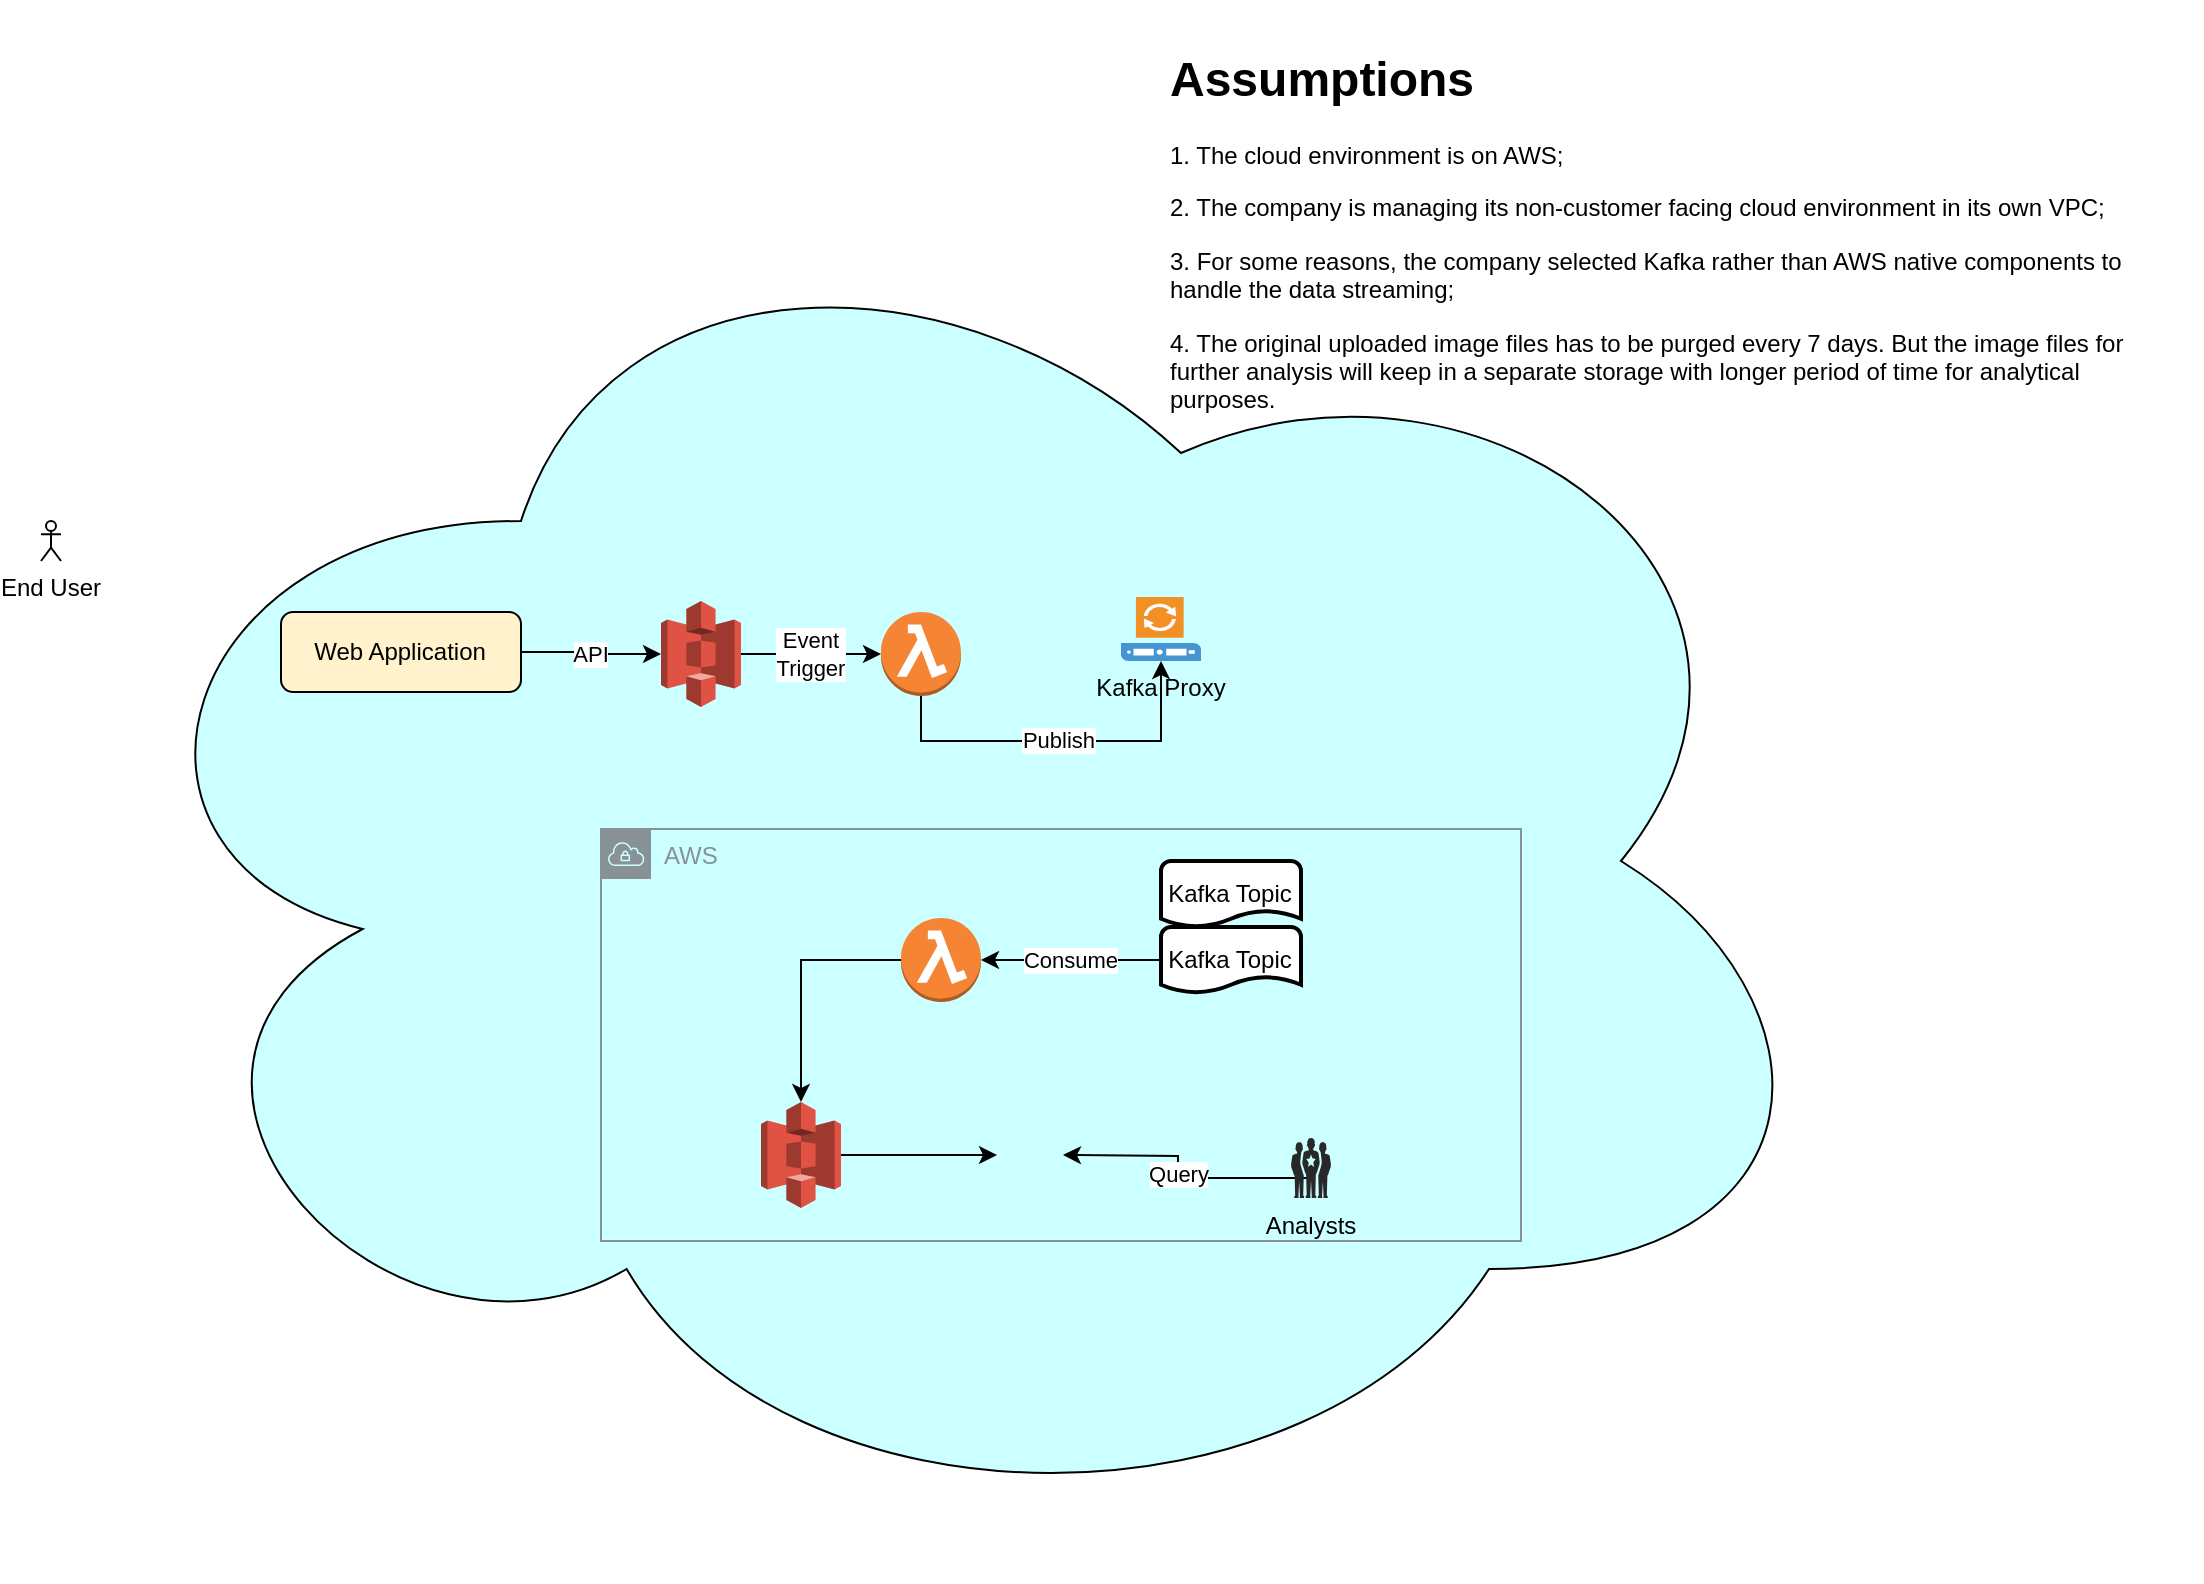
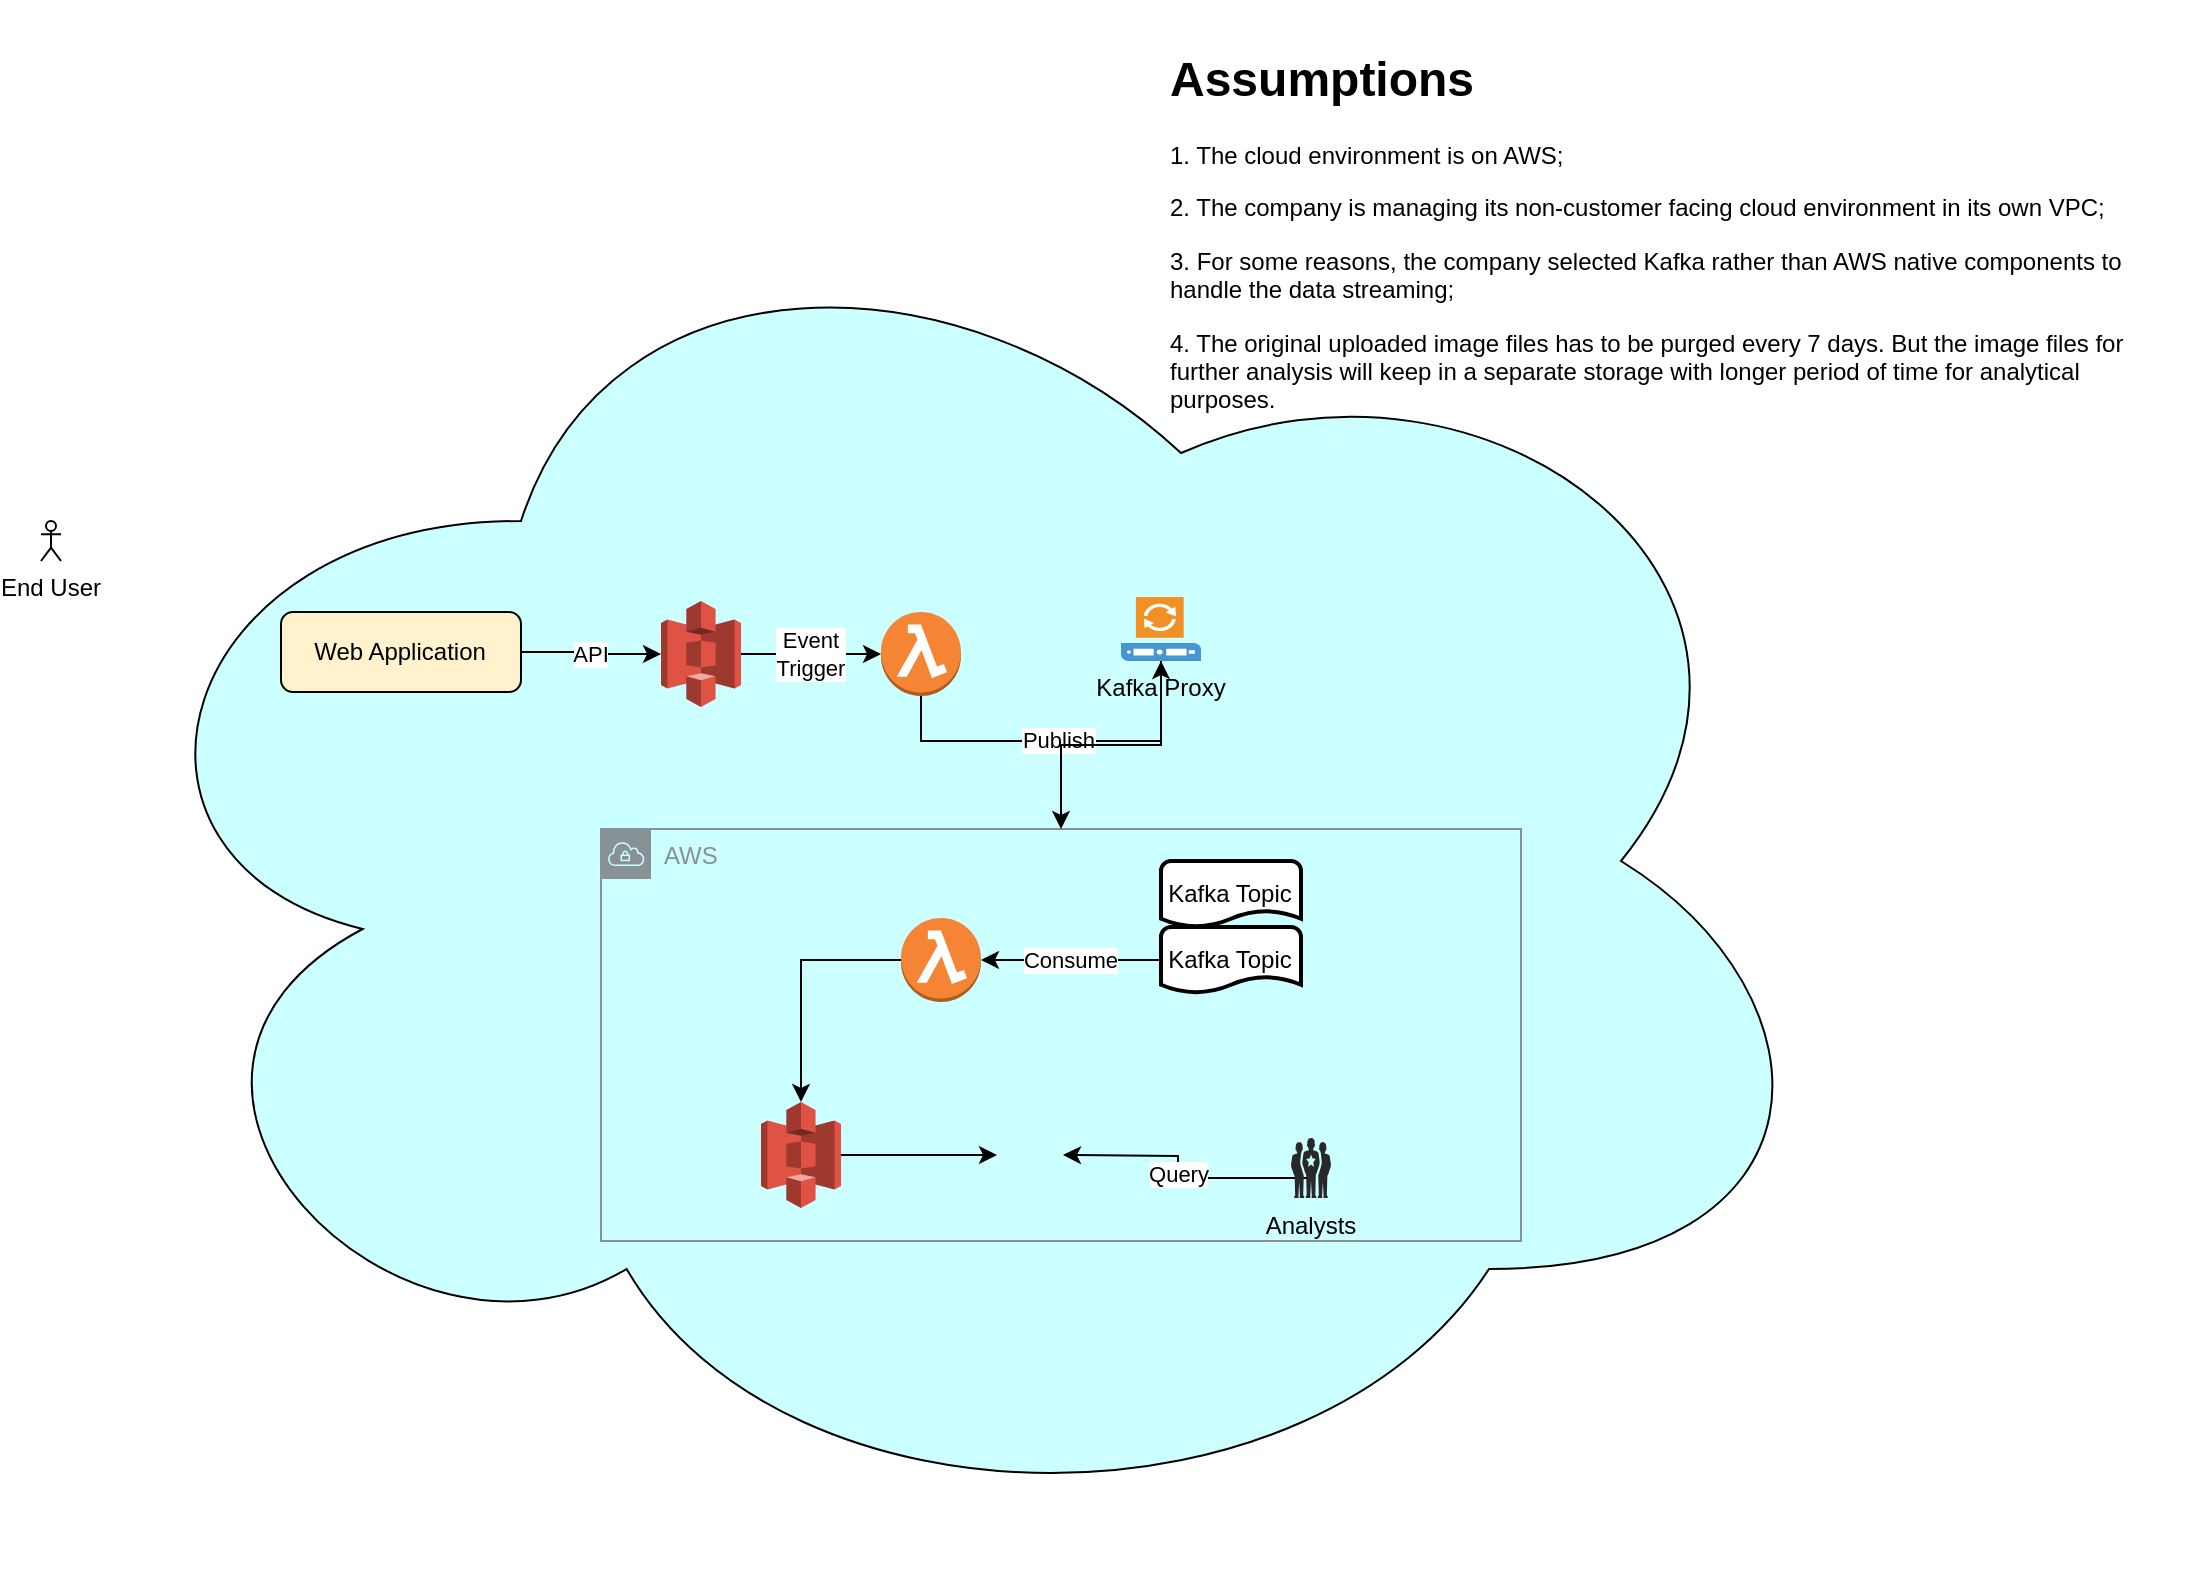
edge "Kafka Proxy" -> "AWS": added
